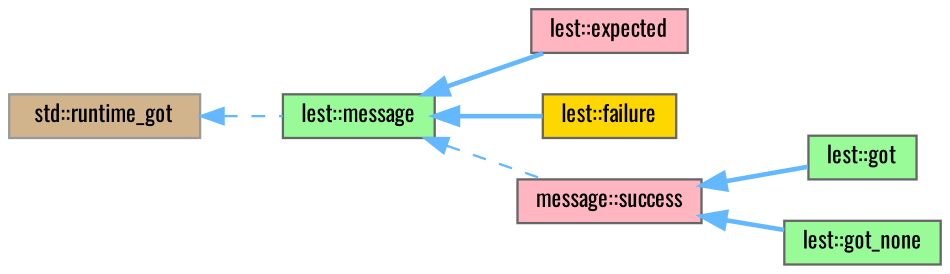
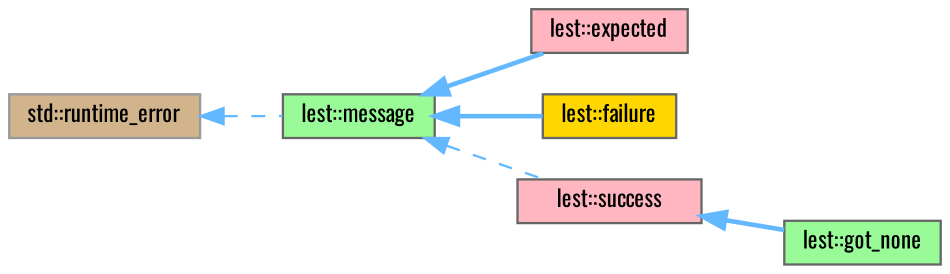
node "std::runtime_got": label "std::runtime_got" -> "std::runtime_error"
node "lest::got": removed
node "message::success": label "message::success" -> "lest::success"
